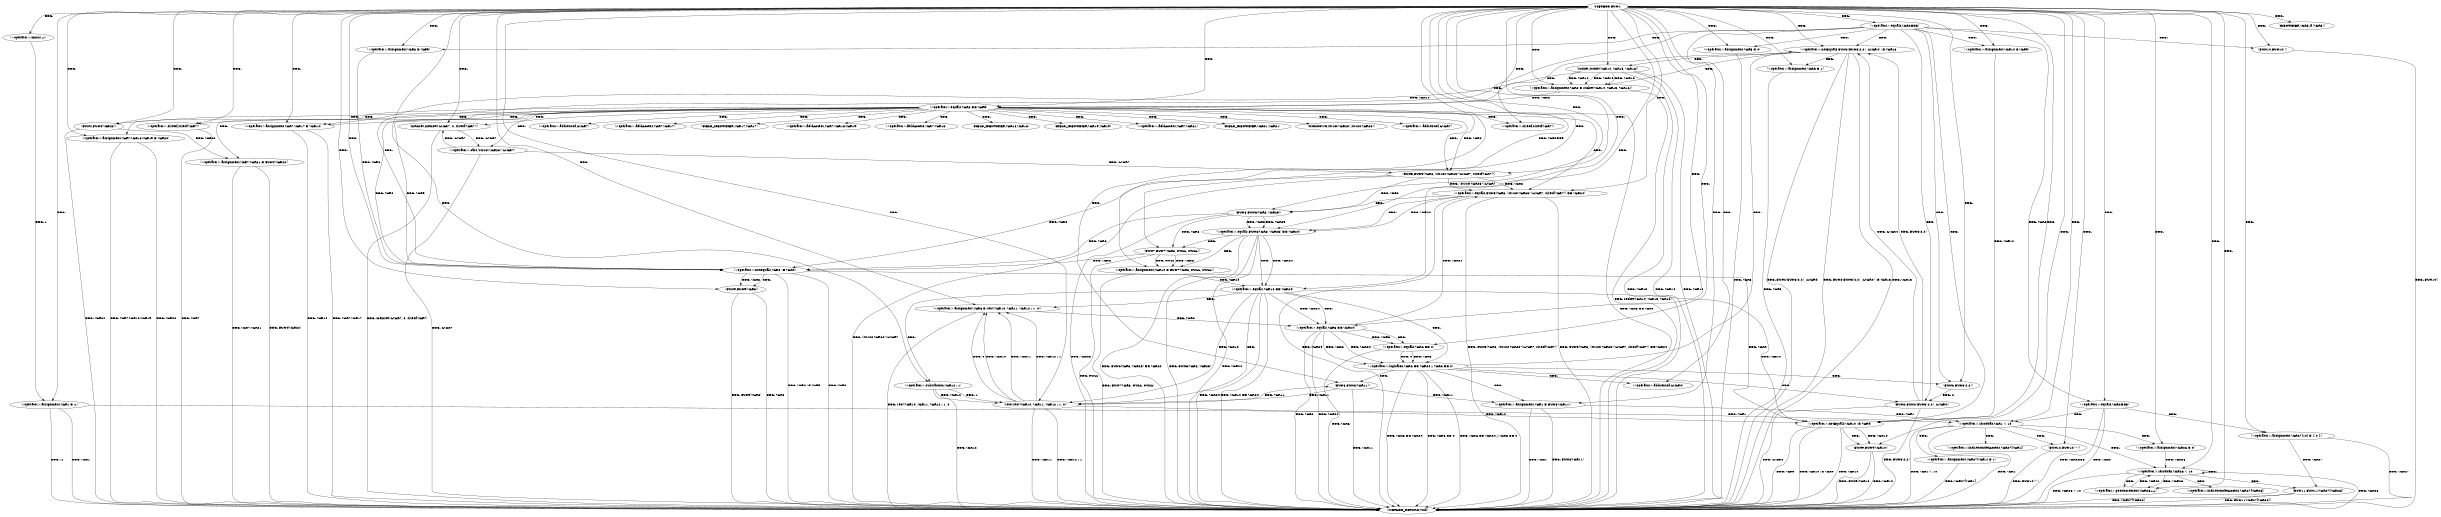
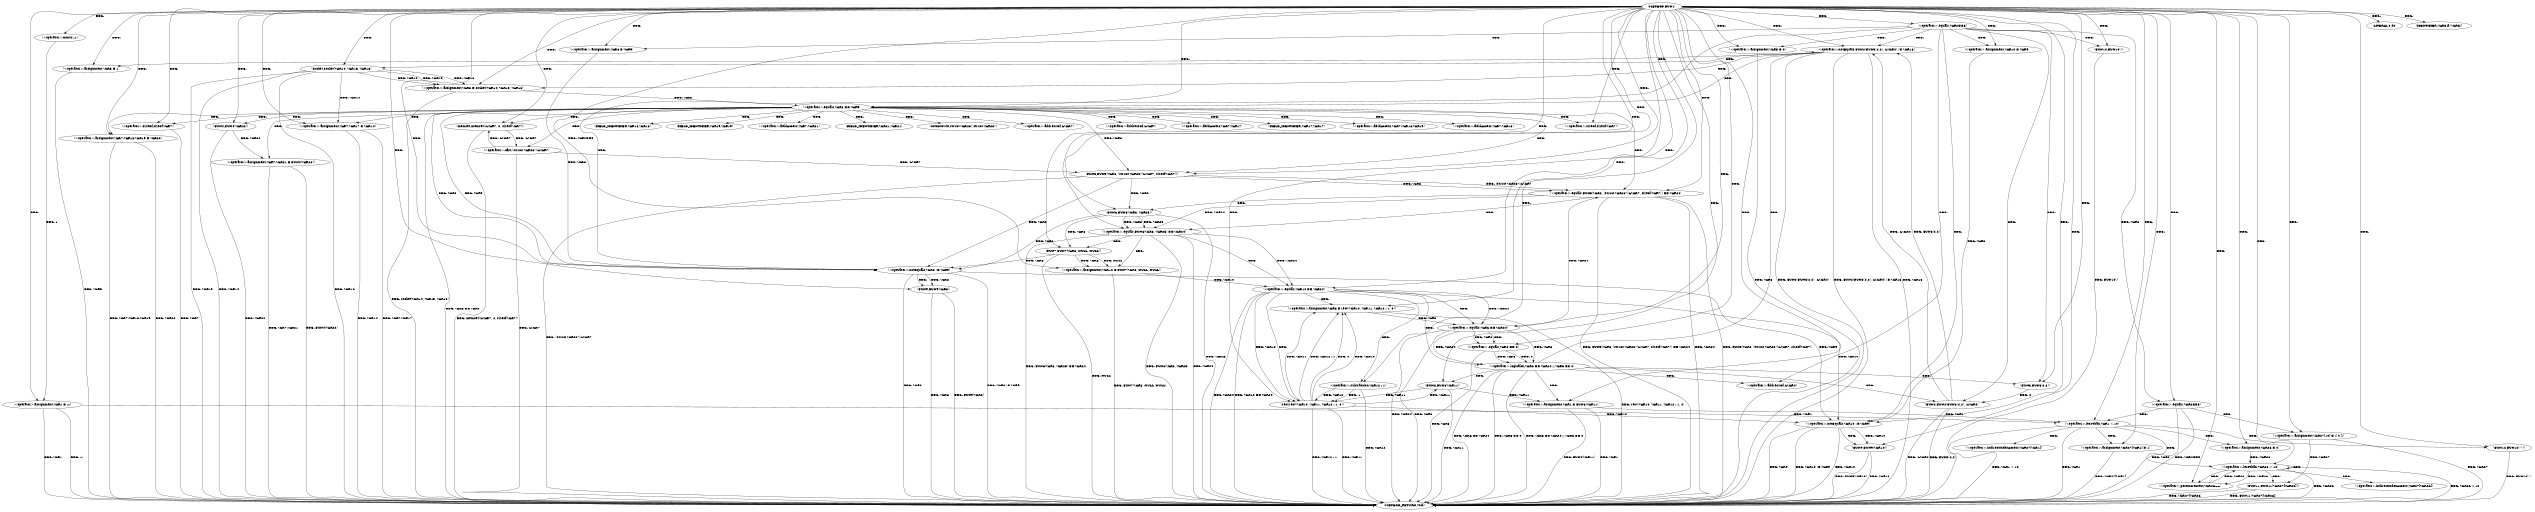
edge "(METHOD,FUN1)" -> "(<operator>.assignment,VAR27[VAR1] = 1)": added, label "DDG:"
node "(LITERAL,0,do)": added
edge "(<operator>.assignment,VAR10 = VAR9)" -> "(<operator>.notEquals,VAR10 != VAR9)": label "DDG: VAR10" -> "DDG: VAR6"
